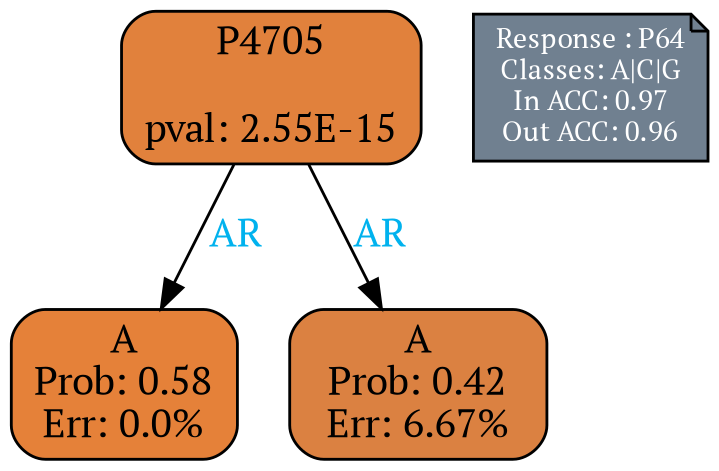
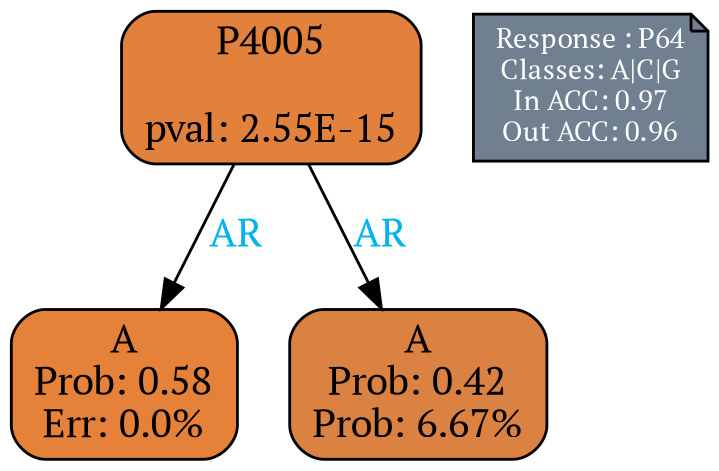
node "P4705 pval: 2.55E-15": label "P4705 pval: 2.55E-15" -> "P4005 pval: 2.55E-15"
node "A Prob: 0.42 Err: 6.67%": label "A Prob: 0.42 Err: 6.67%" -> "A Prob: 0.42 Prob: 6.67%"
